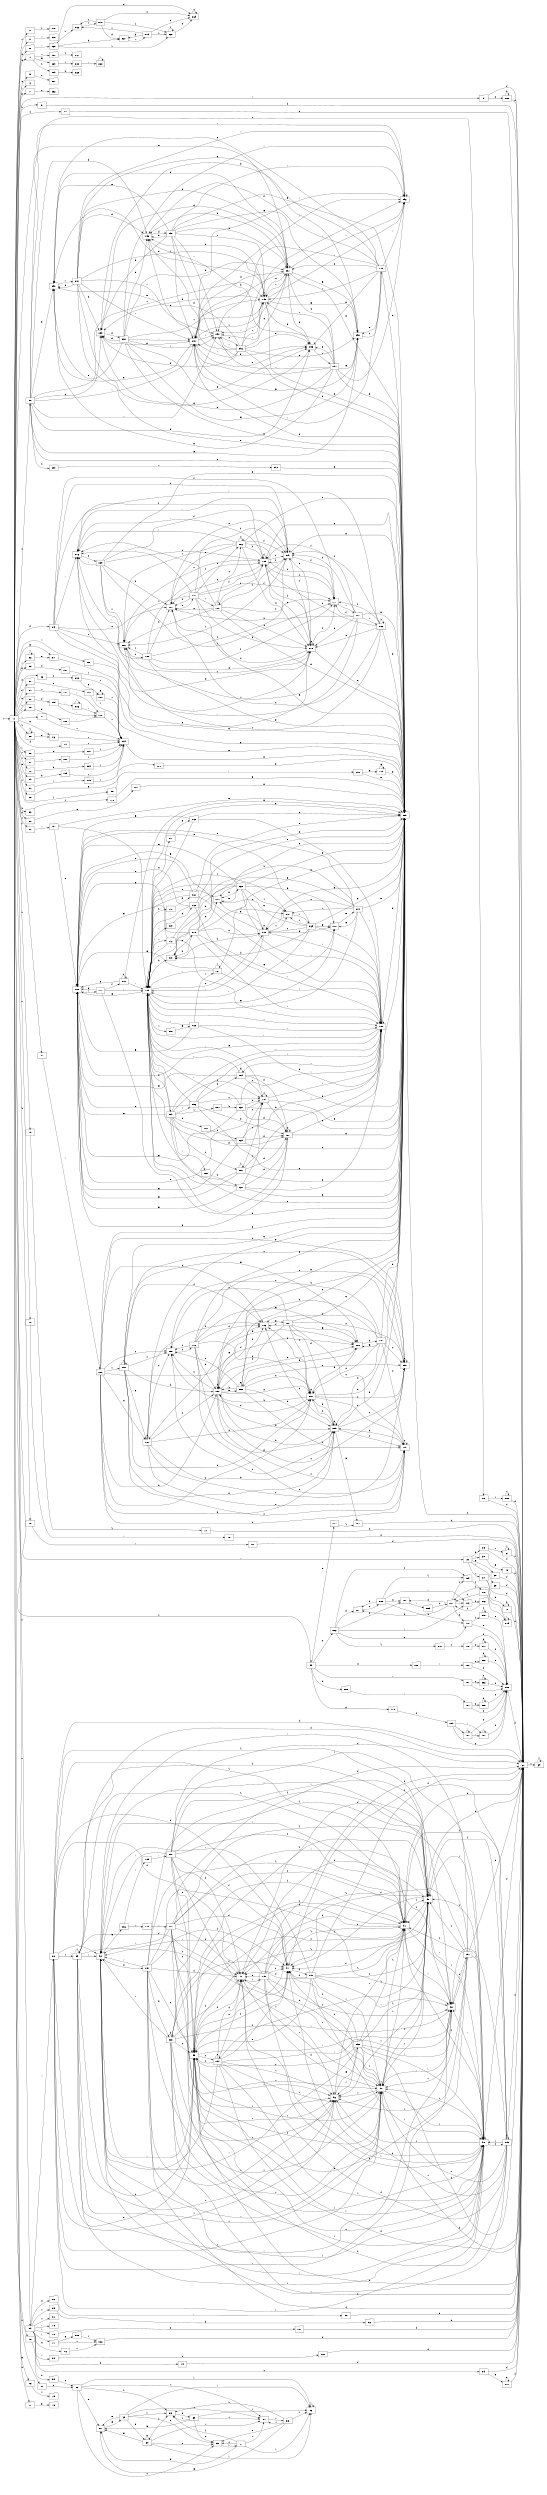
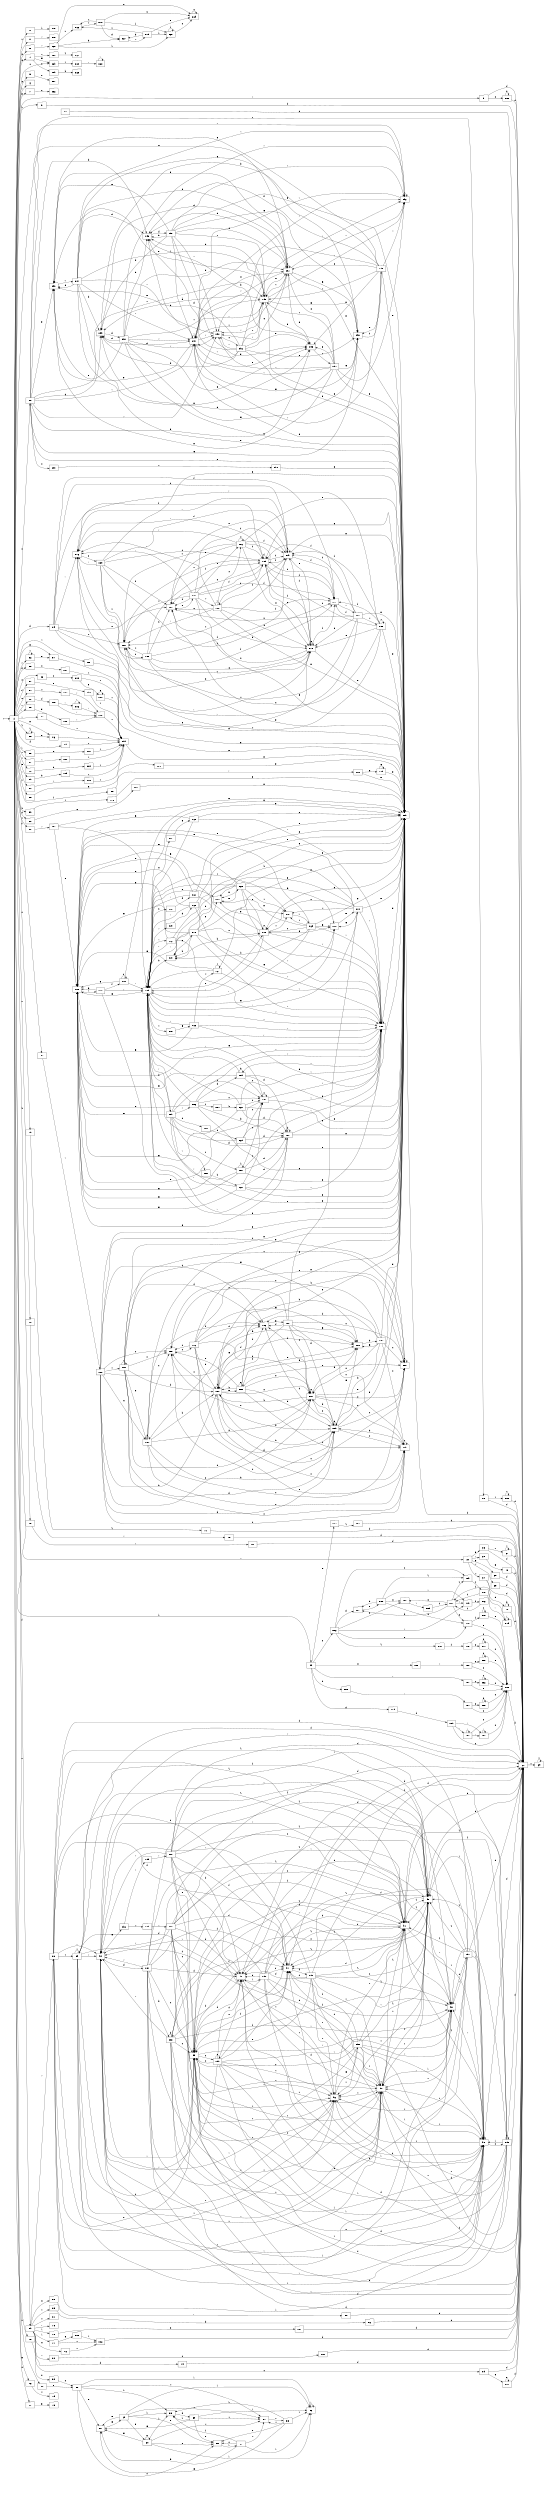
edge "0" -> "11": now "0" -> "260"
edge "135" -> "120": now "135" -> "170"
edge "150" -> "154": now "156" -> "154"
edge "157" -> "158": removed, label "i"
edge "130" -> "254": now "130" -> "128"
edge "102" -> "96": added, label "u"
